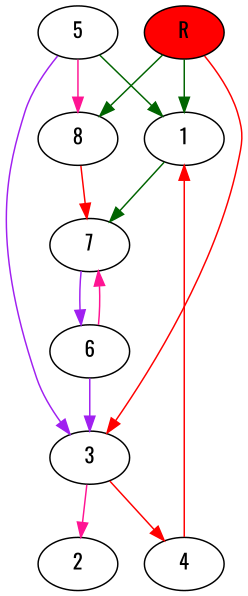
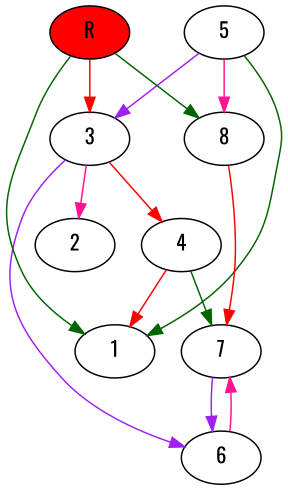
edge "1" -> "7": now "4" -> "7"
edge "6" -> "3": reversed
